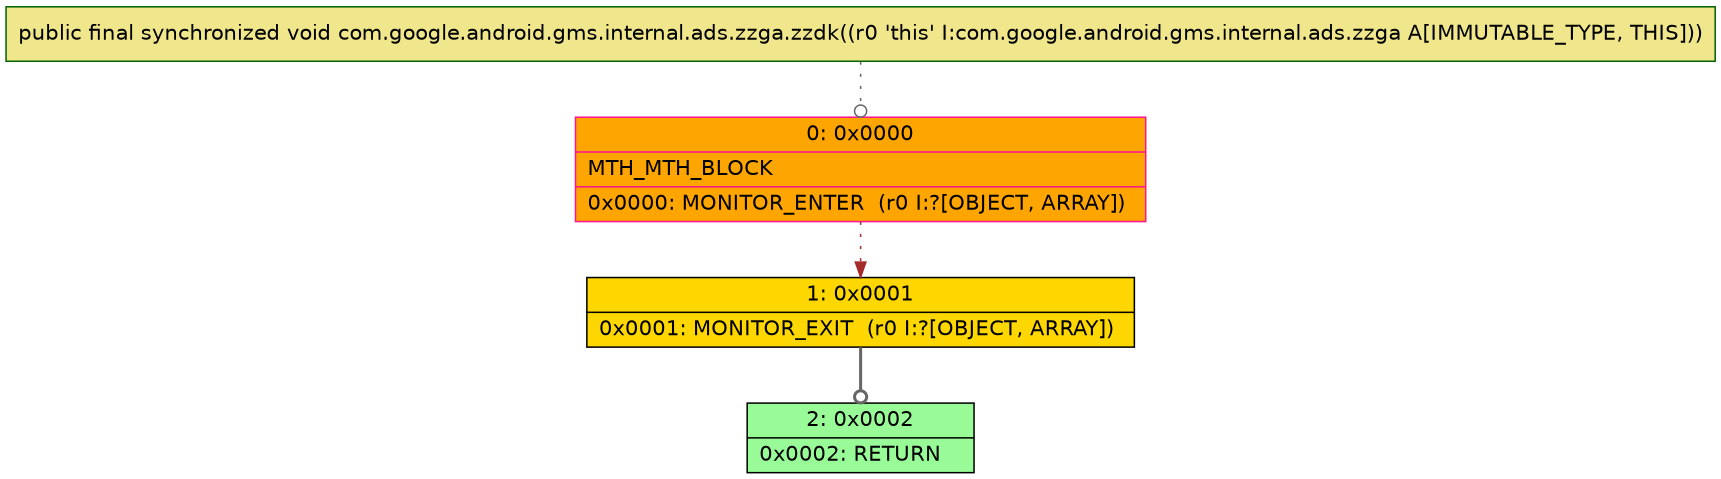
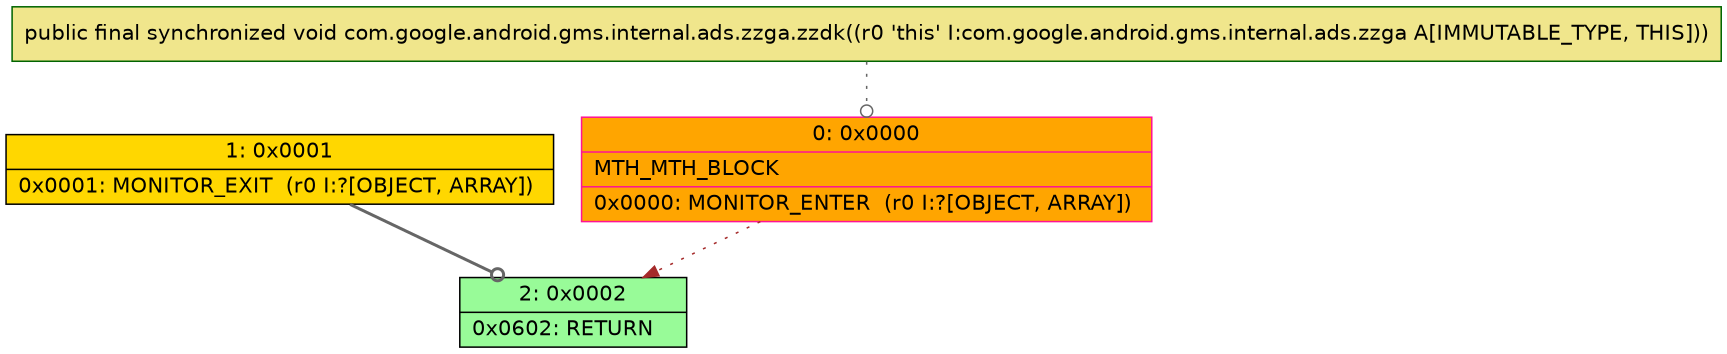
edge "0: 0x0000" -> "1: 0x0001": now "0: 0x0000" -> "2: 0x0002"
node "2: 0x0002": text "0x0002: RETURN" -> "0x0602: RETURN"
